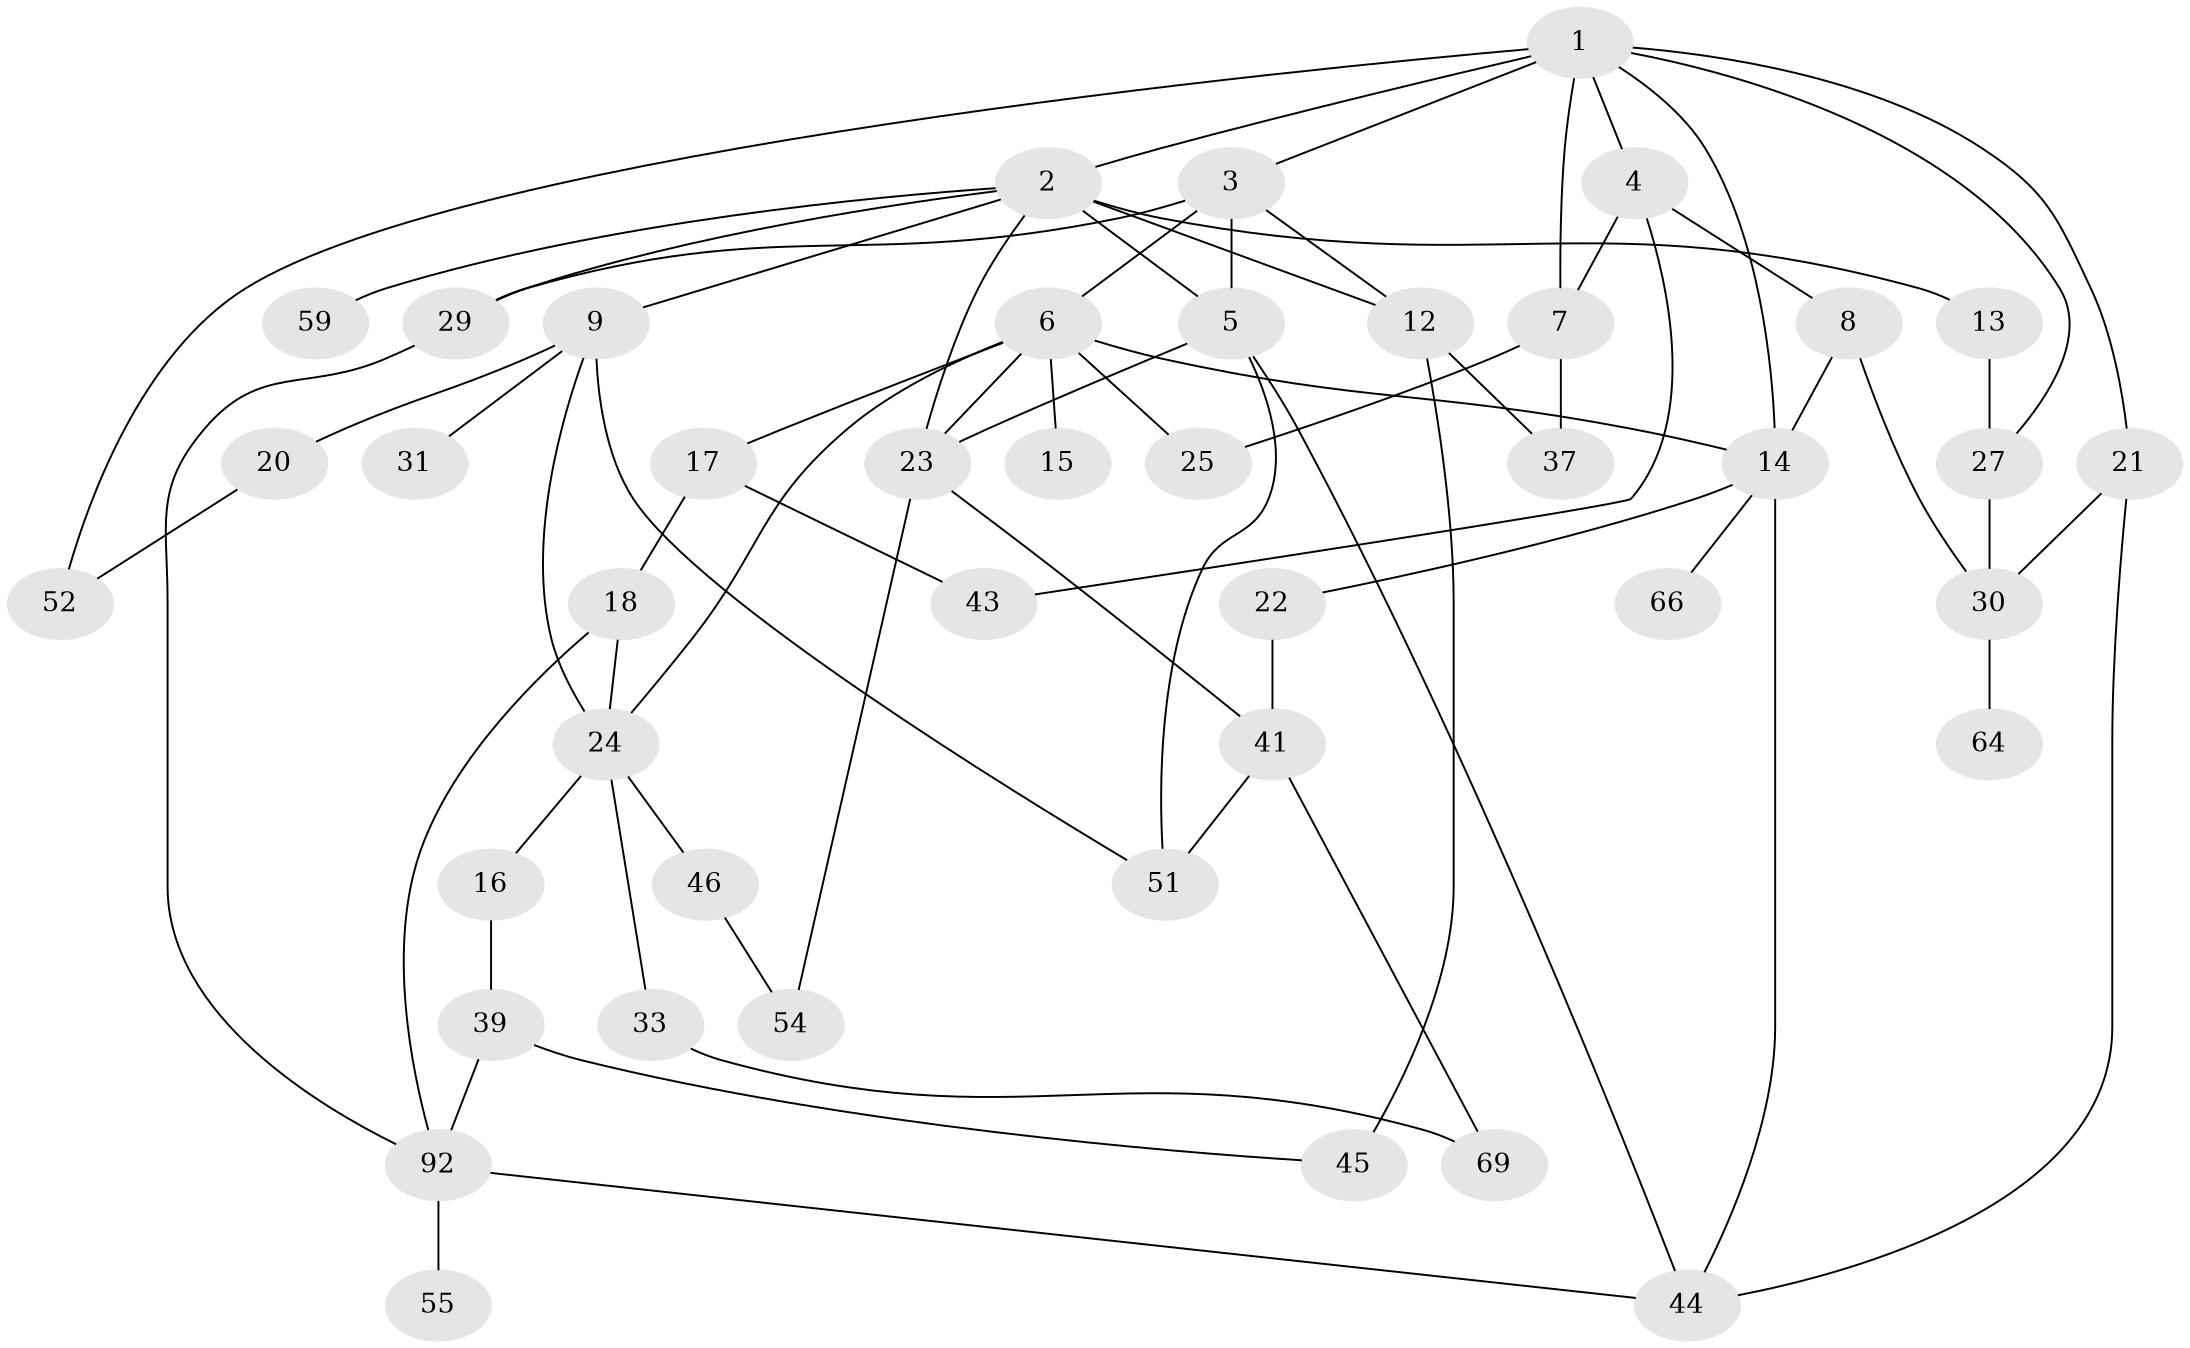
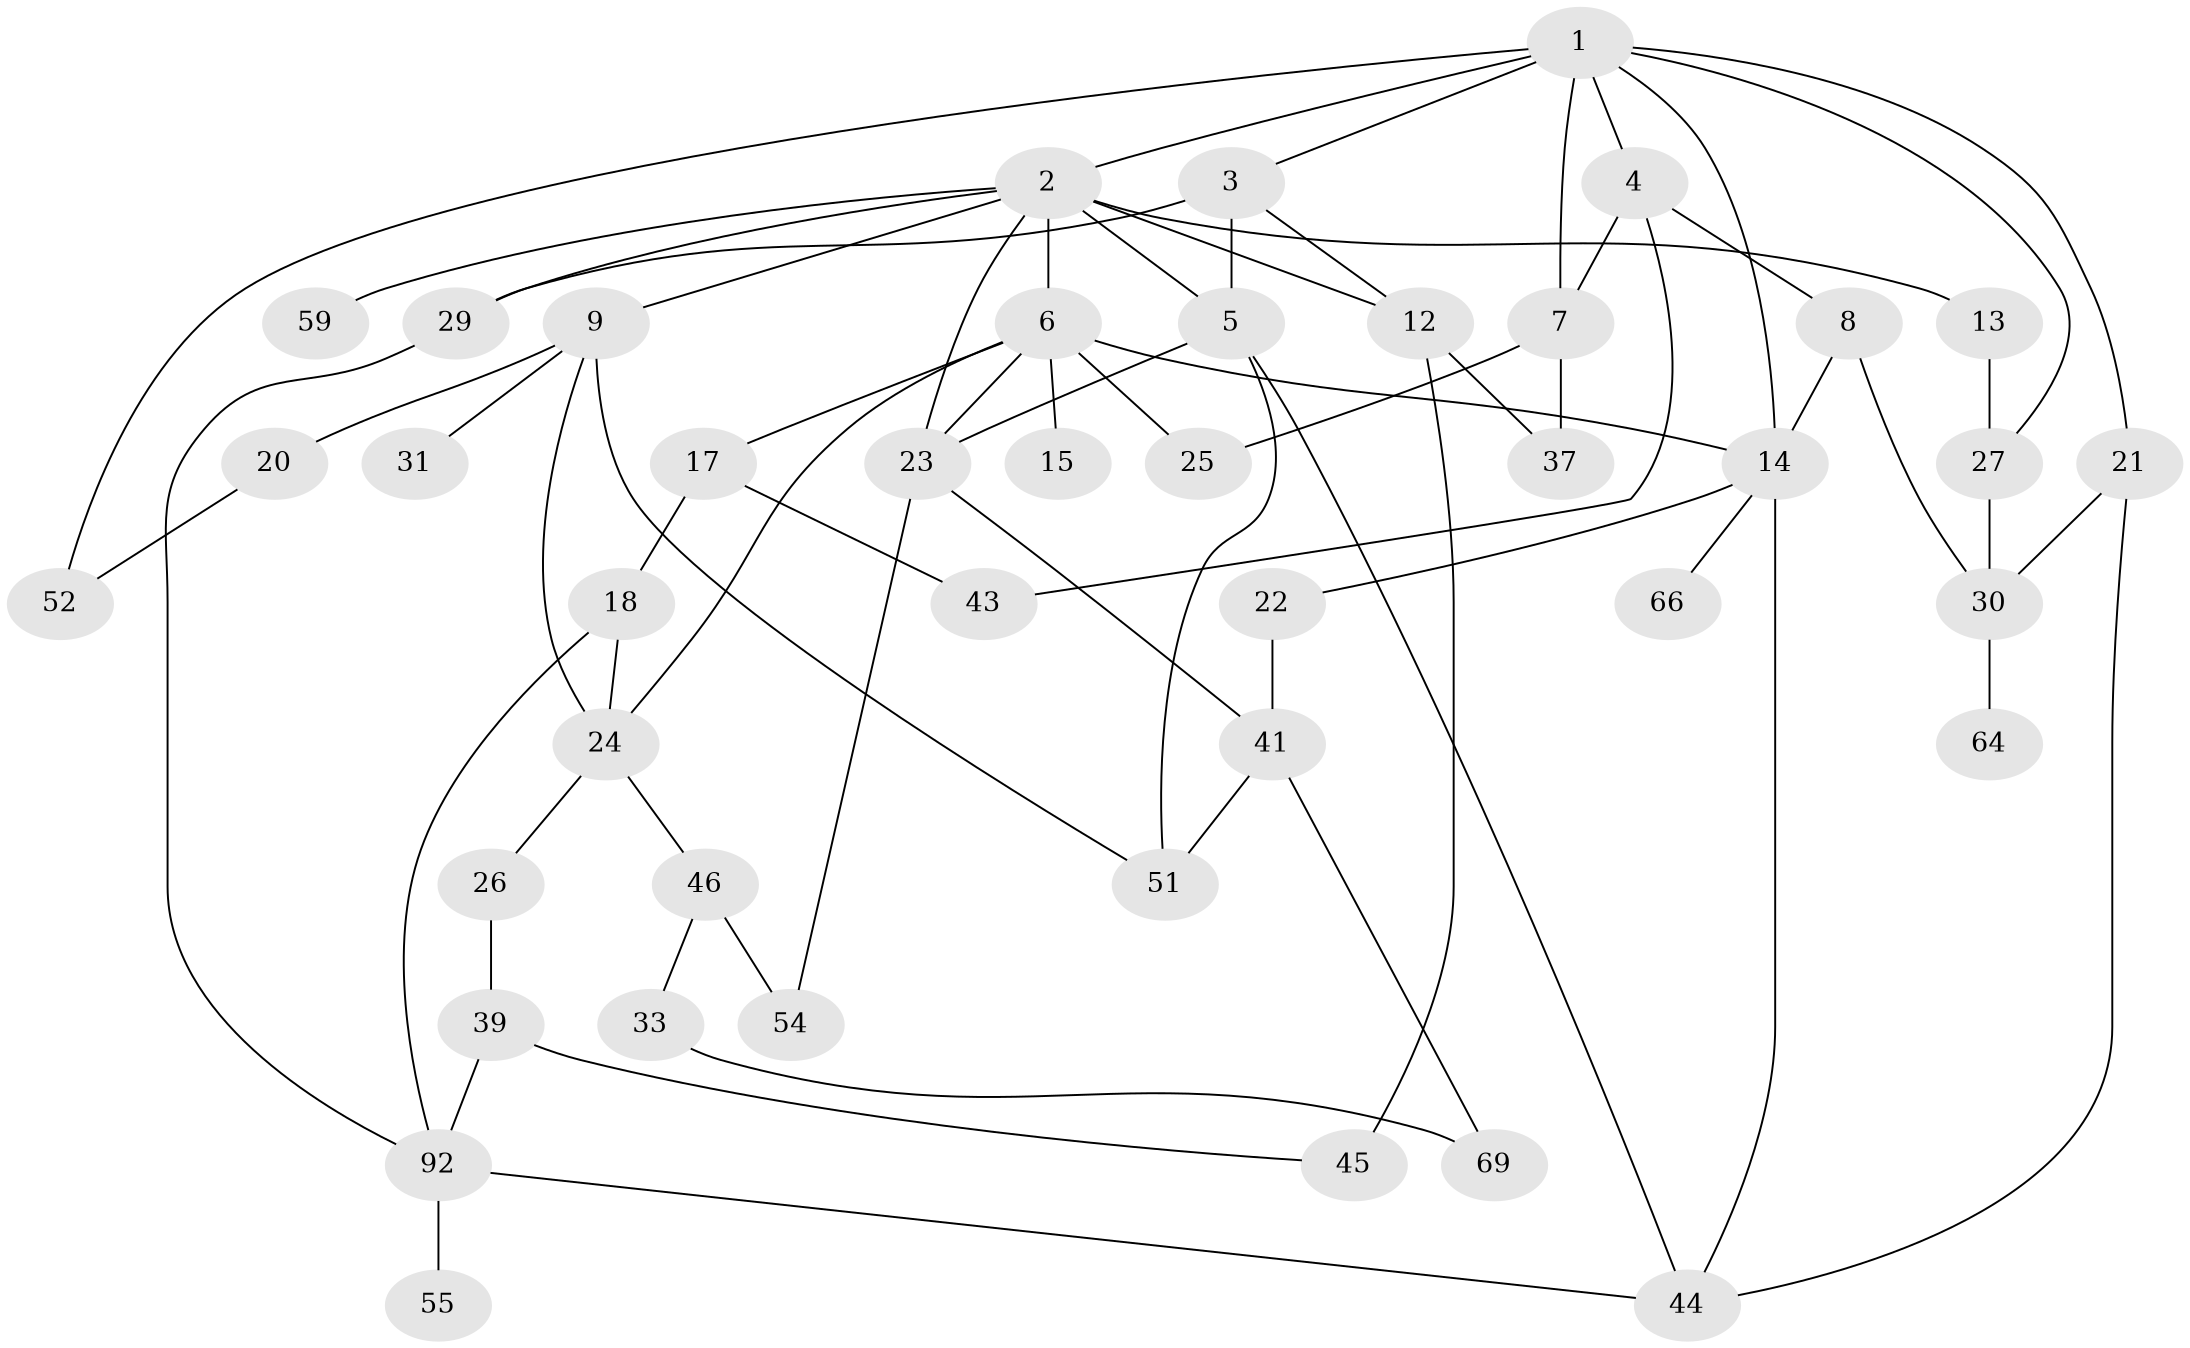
edge "3" -- "6": now "2" -- "6"
node "16": label "16" -> "26"
edge "24" -- "33": now "46" -- "33"
